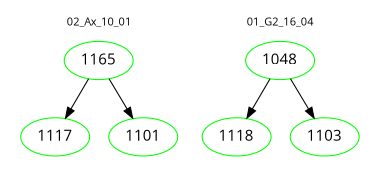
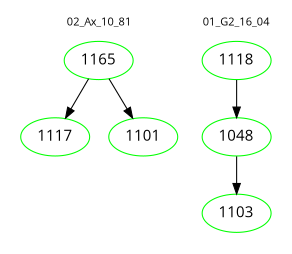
cluster "02_Ax_10_01": label "02_Ax_10_01" -> "02_Ax_10_81"
edge "1048" -> "1118": reversed
